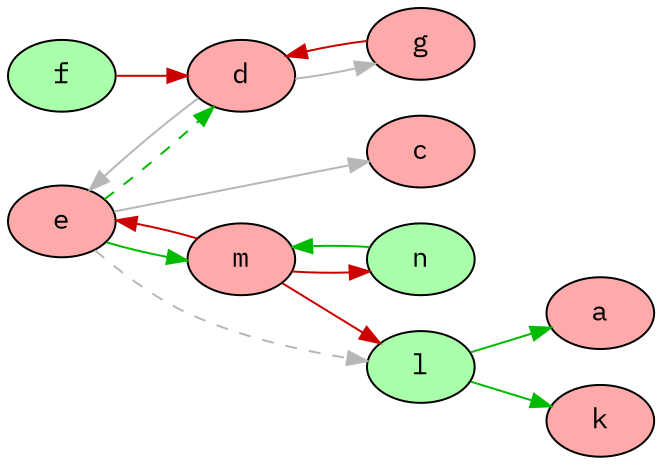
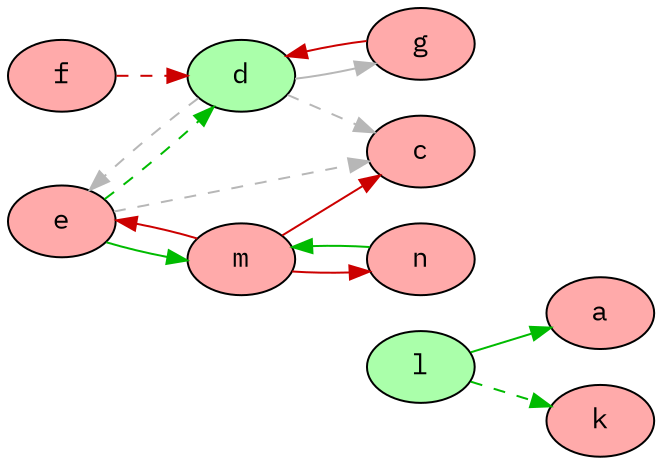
node "f": fillcolor #aaffaa -> #ffaaaa
edge "f" -> "d": style solid -> dashed
node "d": fillcolor #ffaaaa -> #aaffaa
edge "d" -> "c": added
edge "d" -> "e": style solid -> dashed
edge "e" -> "c": style solid -> dashed
node "n": fillcolor #aaffaa -> #ffaaaa
edge "m" -> "l": now "m" -> "c"
edge "e" -> "l": removed
edge "l" -> "k": style solid -> dashed
